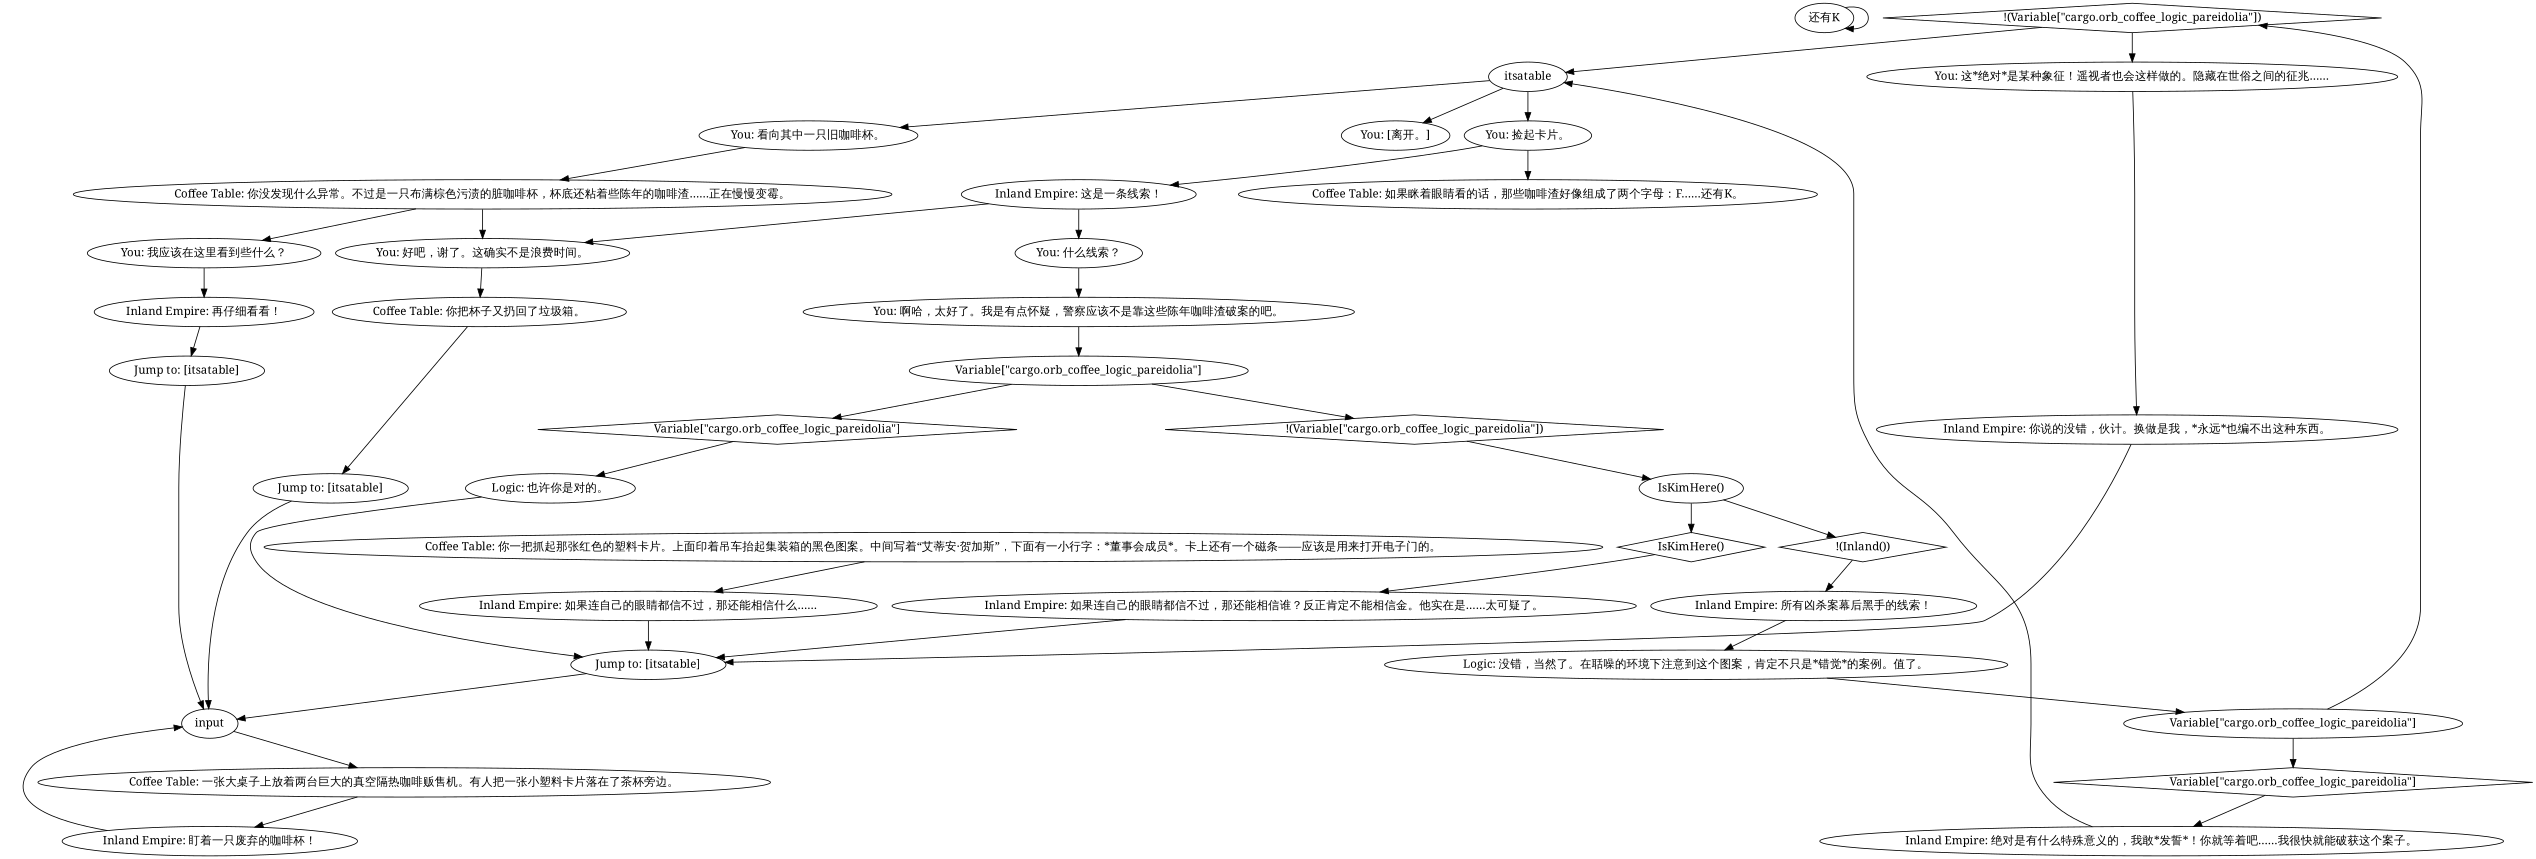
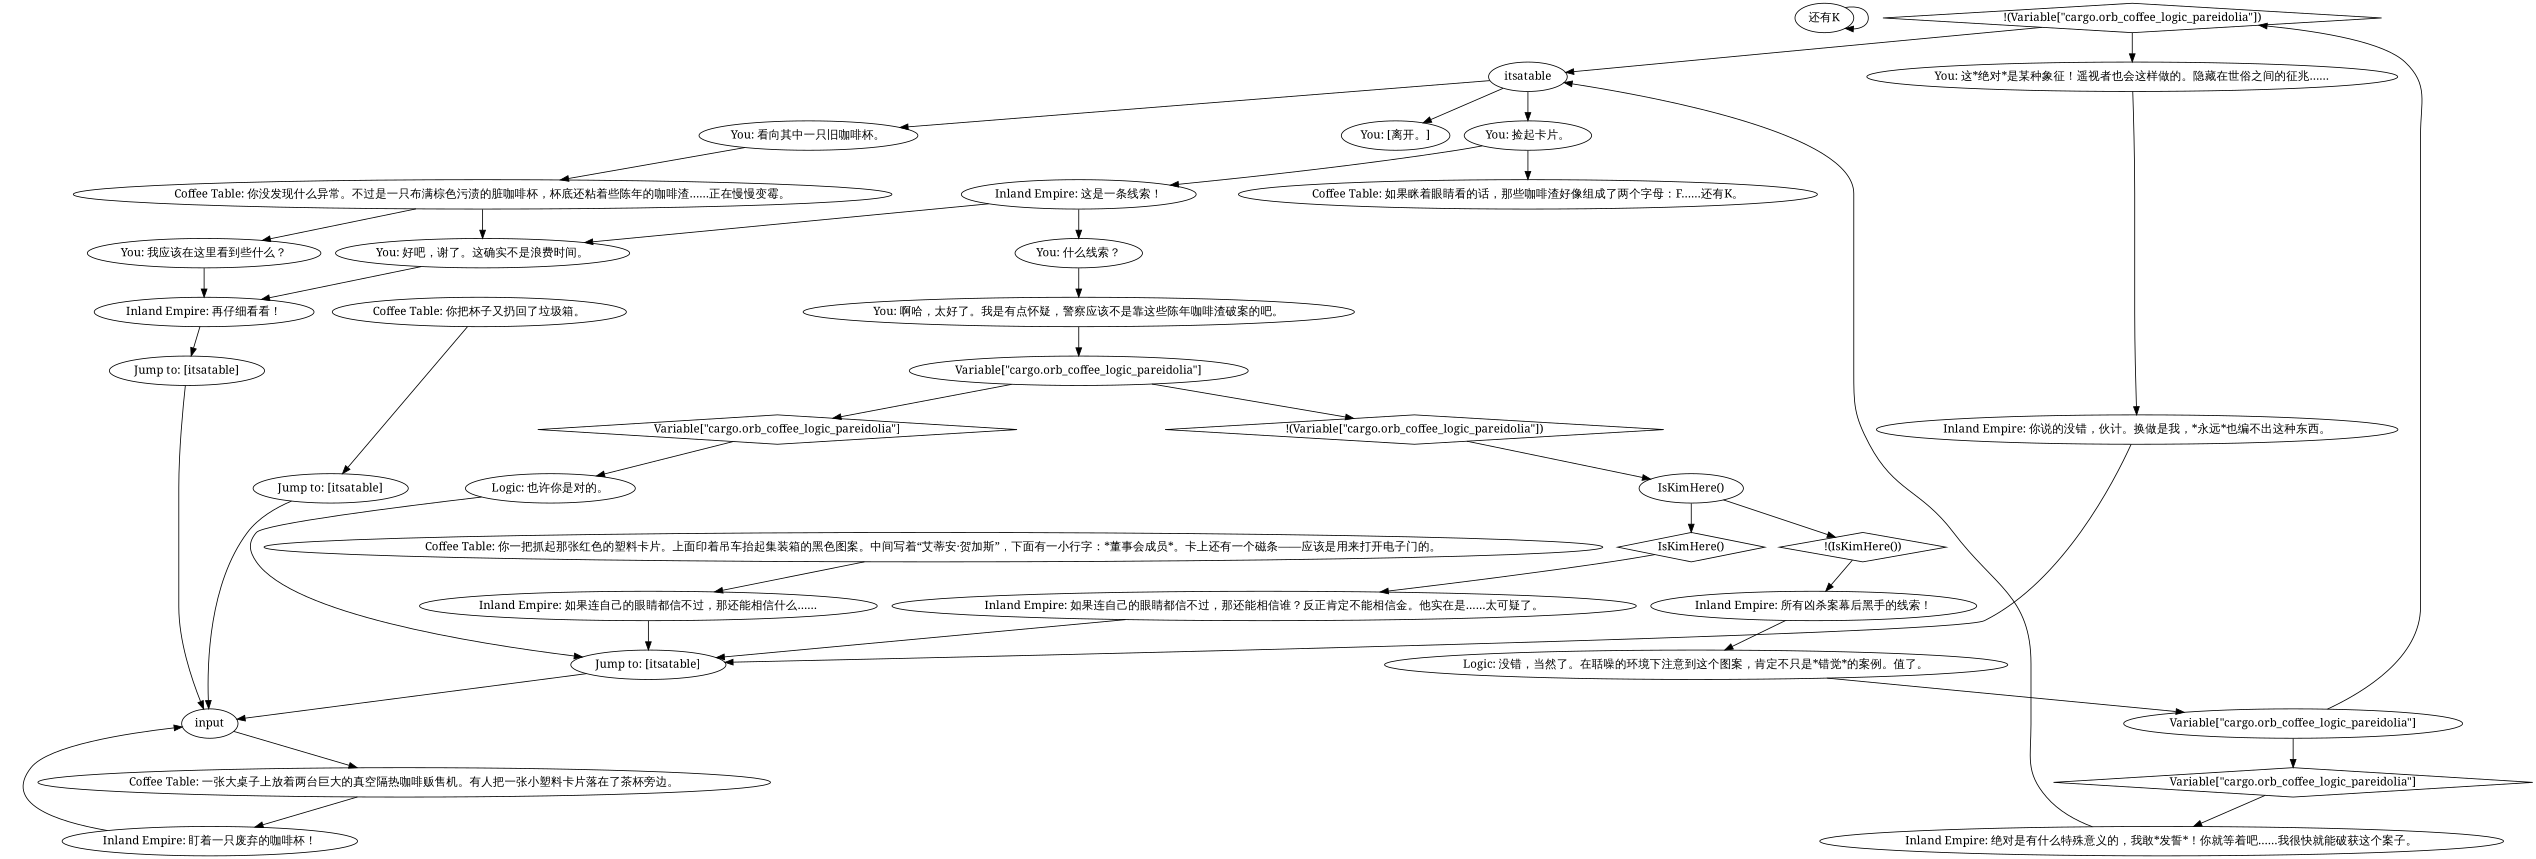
edge "You: 好吧，谢了。这确实不是浪费时间。" -> "Coffee Table: 你把杯子又扔回了垃圾箱。": now "You: 好吧，谢了。这确实不是浪费时间。" -> "Inland Empire: 再仔细看看！"
node "!(Inland())": label "!(Inland())" -> "!(IsKimHere())"
